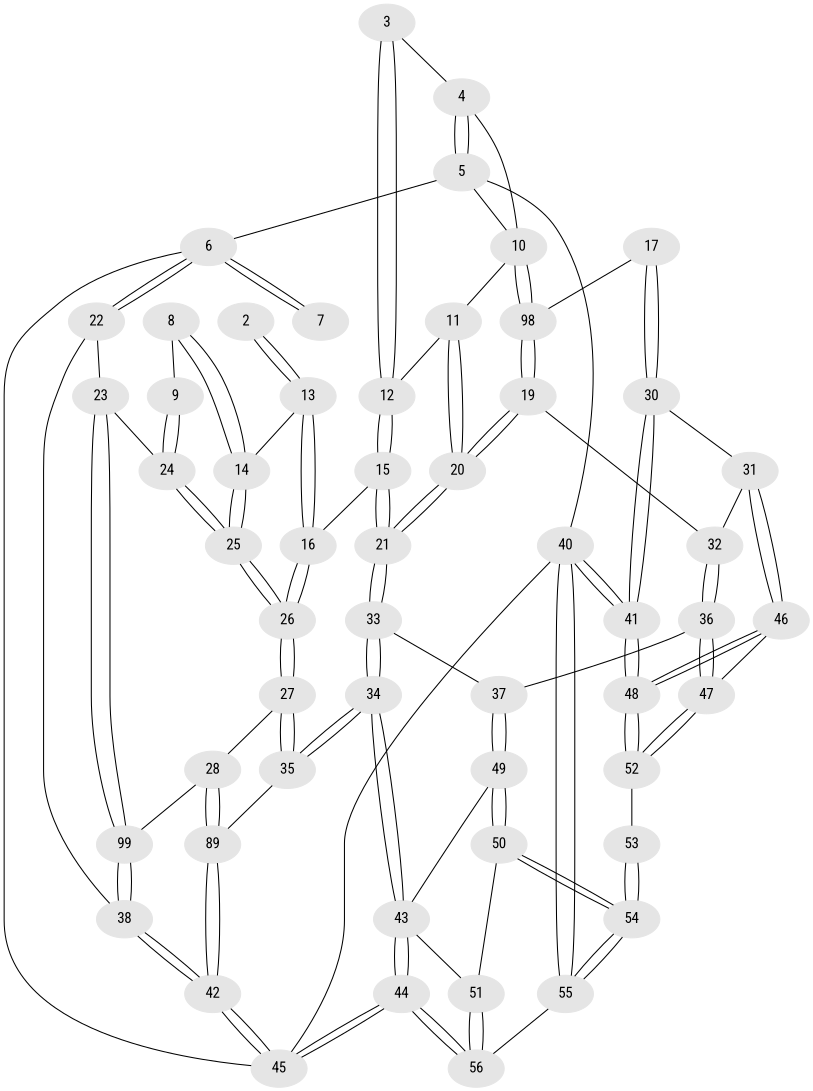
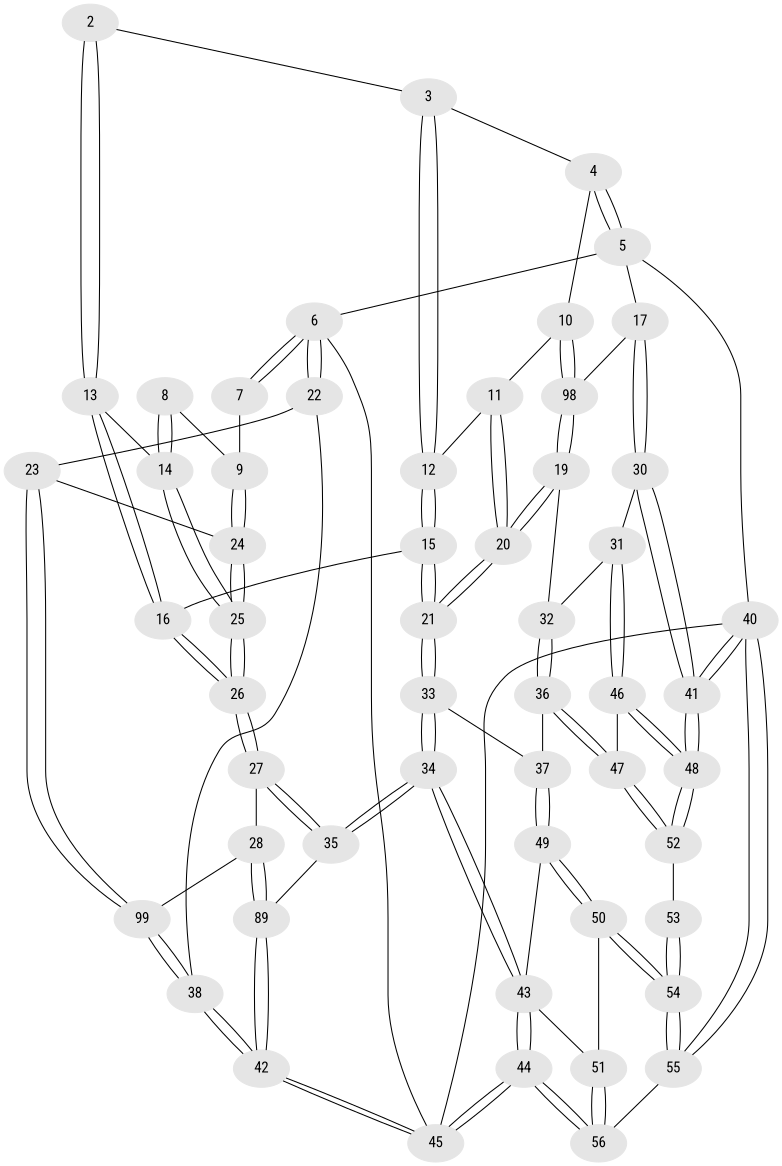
edge "2" -- "3": added
edge "5" -- "10": now "5" -- "17"
edge "7" -- "9": added
